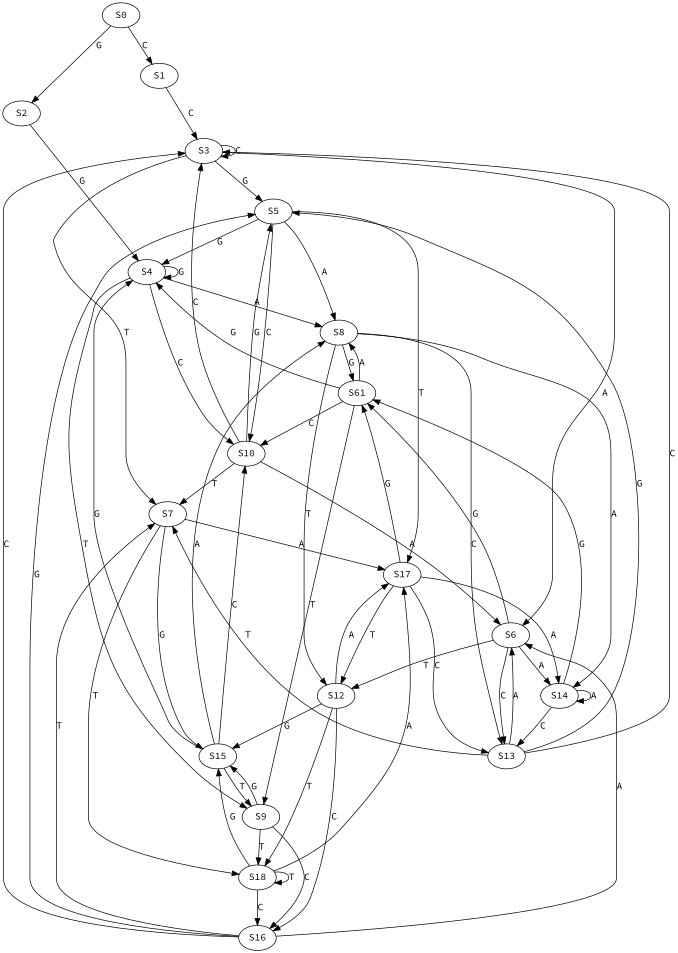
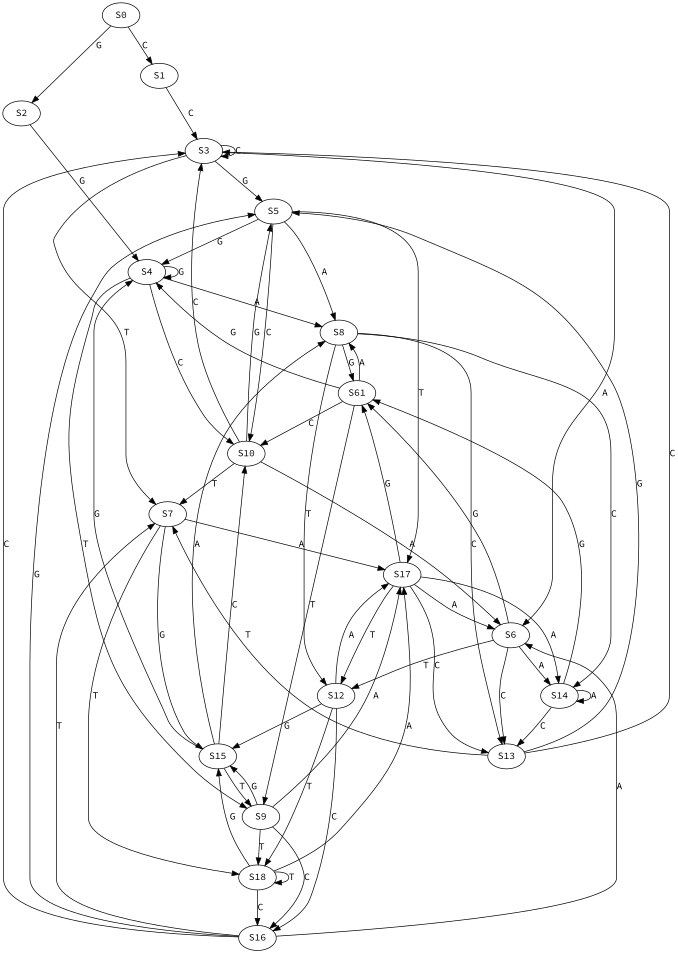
edge "S8" -> "S14": label "A" -> "C"
edge "S13" -> "S6": now "S17" -> "S6"
edge "S9" -> "S17": added, label "A"
